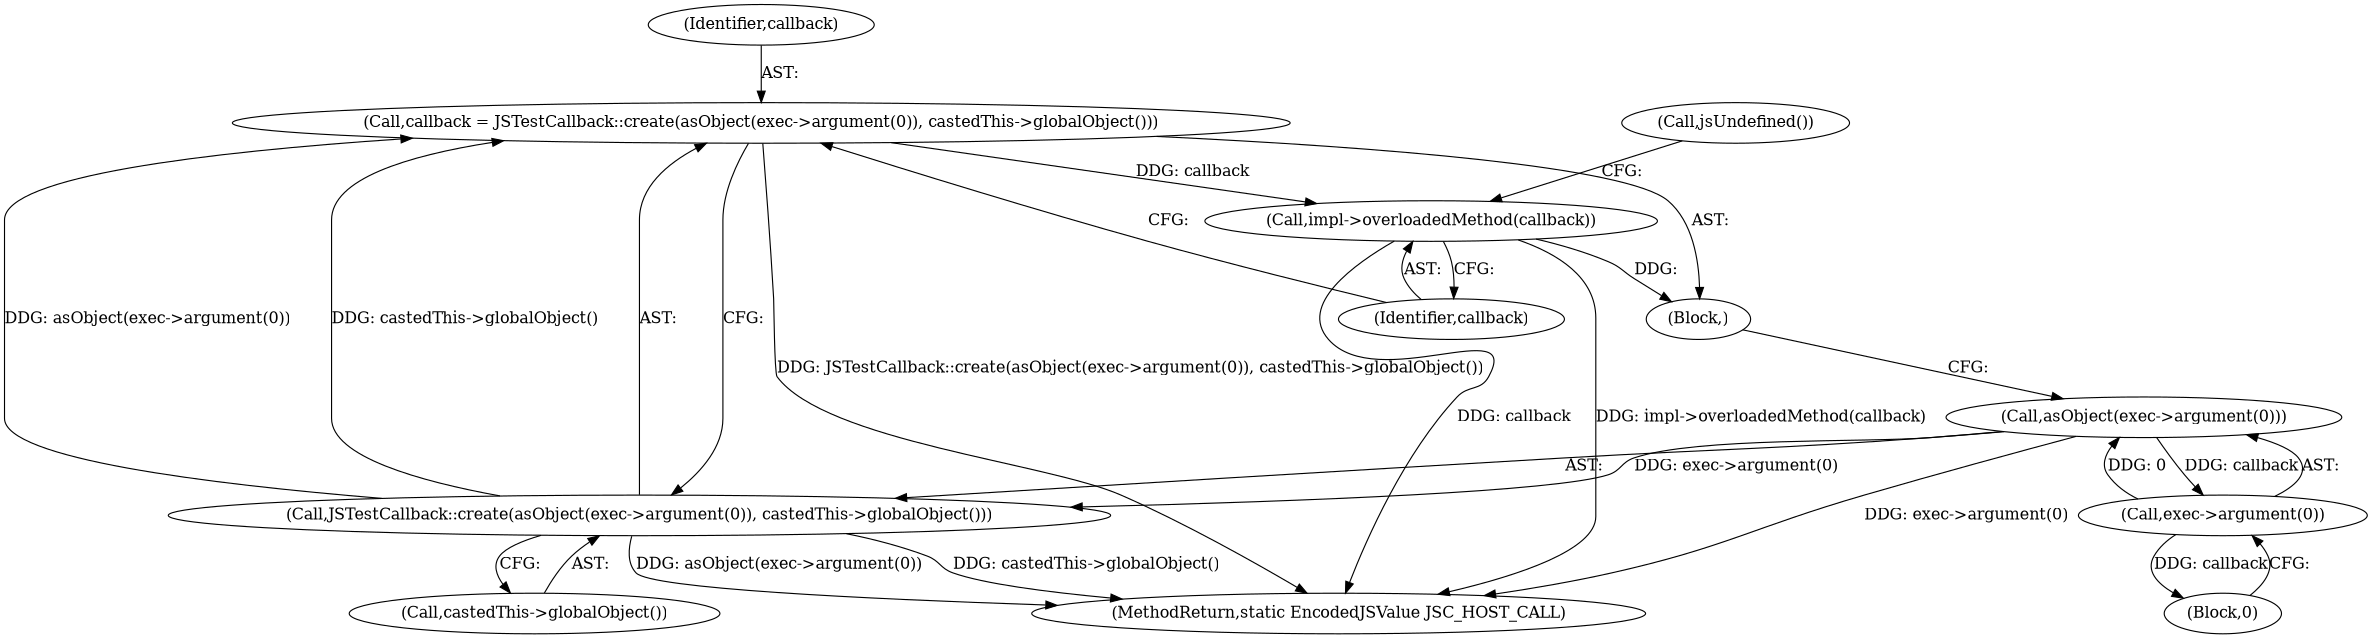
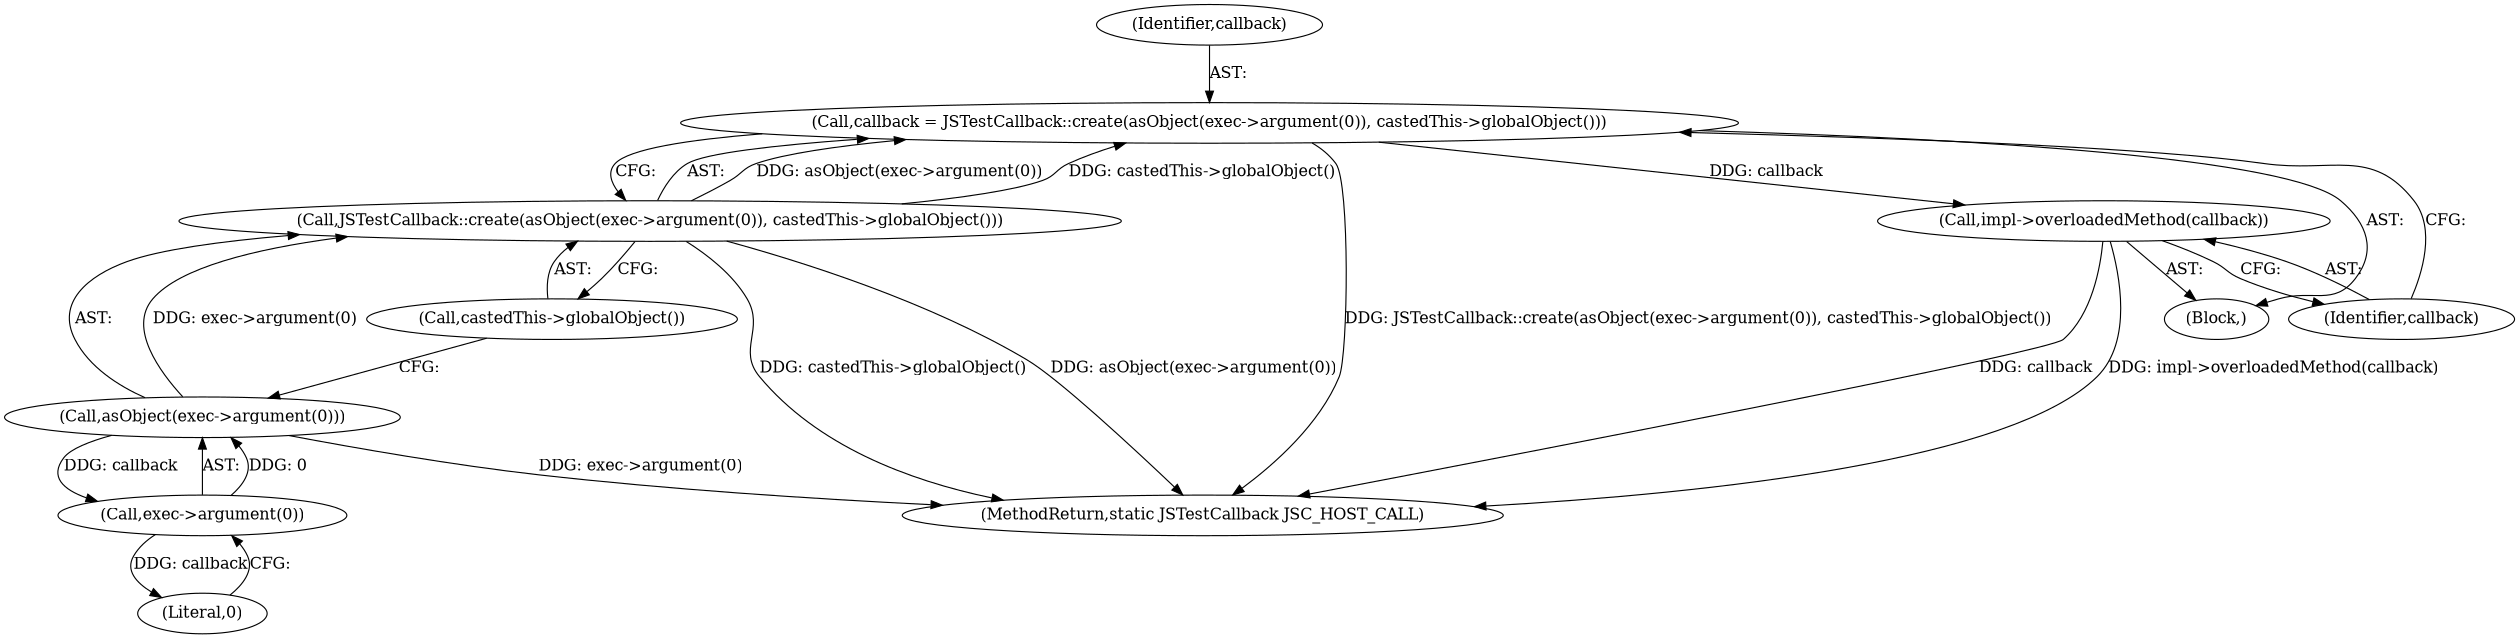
node "(Call,jsUndefined())": removed
edge "(Call,impl->overloadedMethod(callback))" -> "(Block,)": label "DDG: " -> "AST: "
edge "(Block,)" -> "(Call,asObject(exec->argument(0)))": now "(Call,castedThis->globalObject())" -> "(Call,asObject(exec->argument(0)))"
node "(MethodReturn,static EncodedJSValue JSC_HOST_CALL)": label "(MethodReturn,static EncodedJSValue JSC_HOST_CALL)" -> "(MethodReturn,static JSTestCallback JSC_HOST_CALL)"
node "(Block,0)": label "(Block,0)" -> "(Literal,0)"
